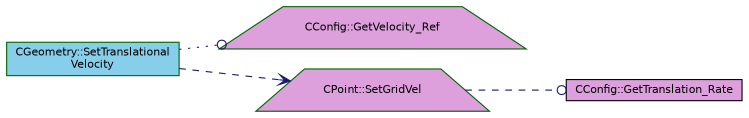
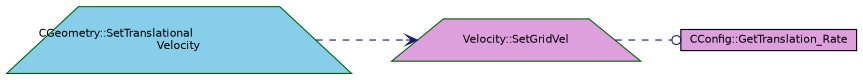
node "CConfig::GetVelocity_Ref": removed
node "CGeometry::SetTranslational Velocity": shape box -> trapezium
node "CPoint::SetGridVel": label "CPoint::SetGridVel" -> "Velocity::SetGridVel"
